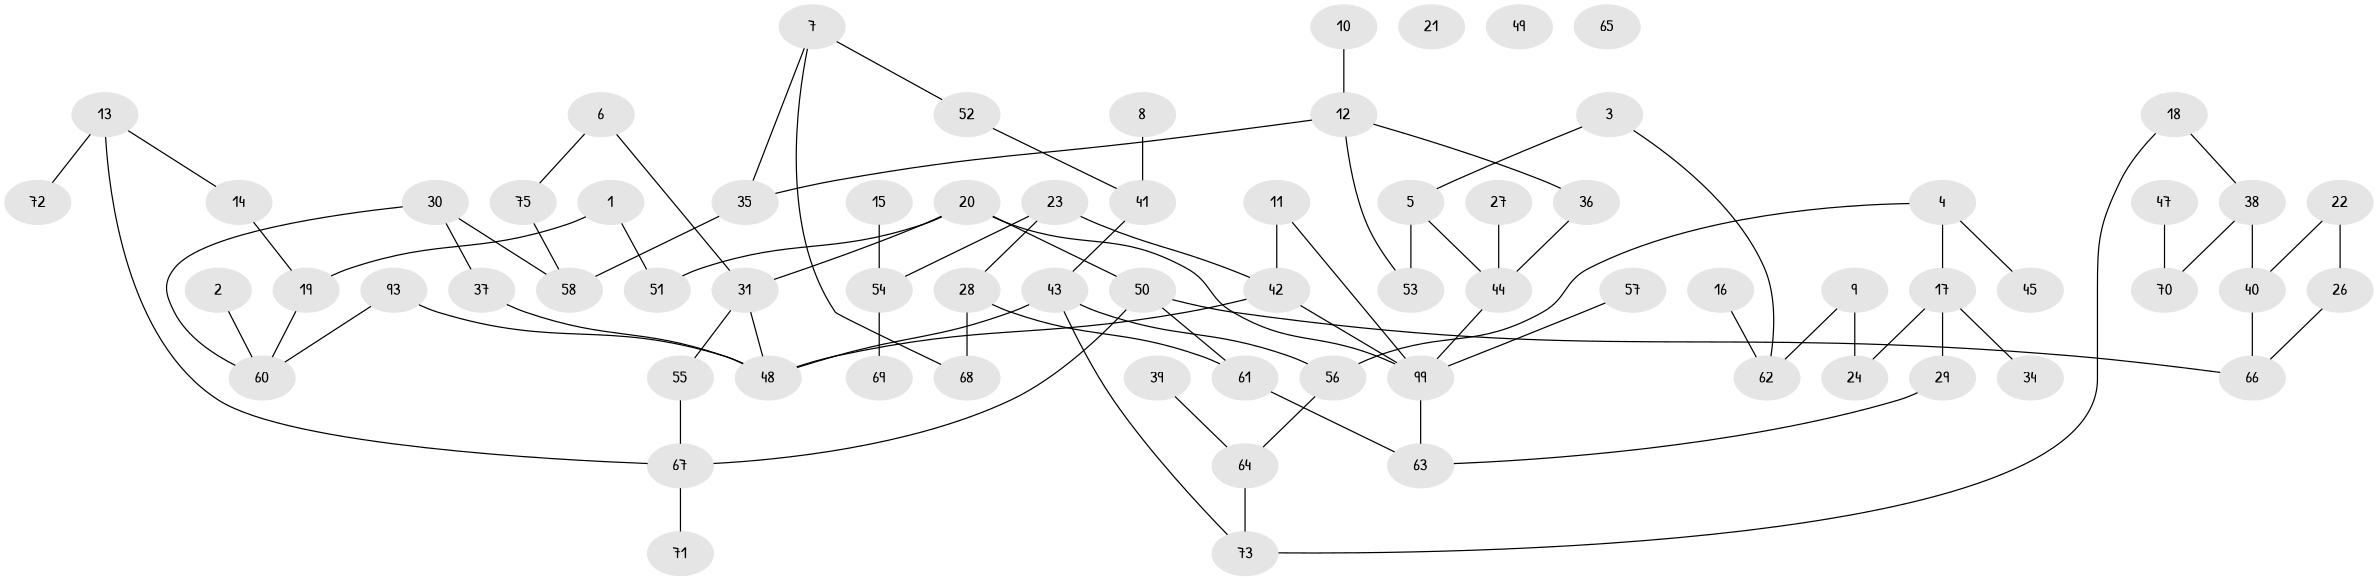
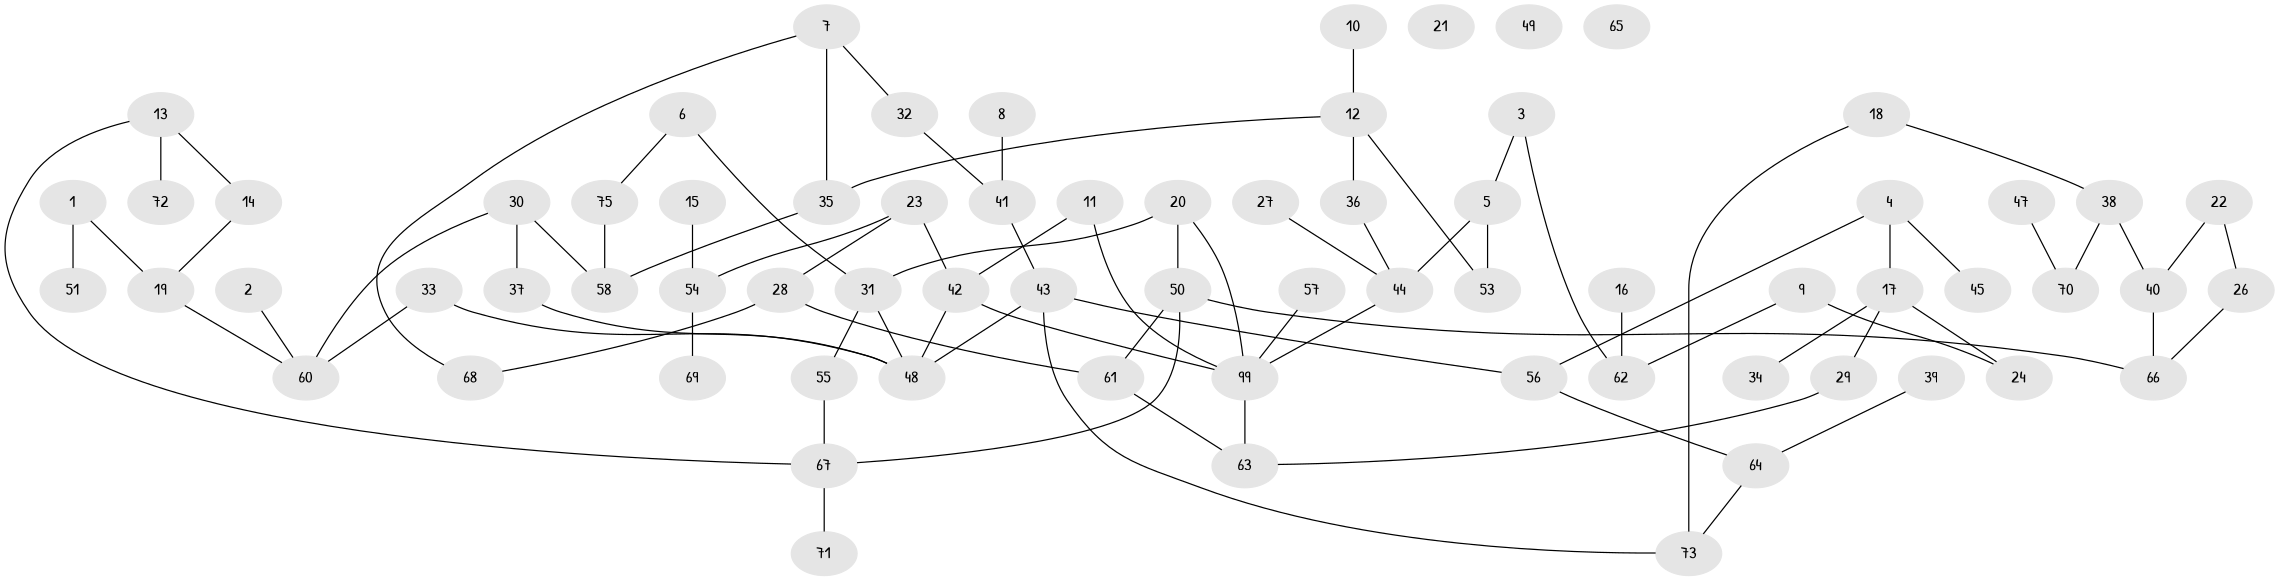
node "52": label "52" -> "32"
edge "20" -- "51": removed
node "93": label "93" -> "33"
